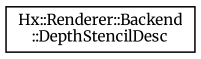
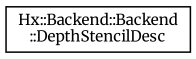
node "Hx::Renderer::Backend ::DepthStencilDesc": label "Hx::Renderer::Backend ::DepthStencilDesc" -> "Hx::Backend::Backend ::DepthStencilDesc"
